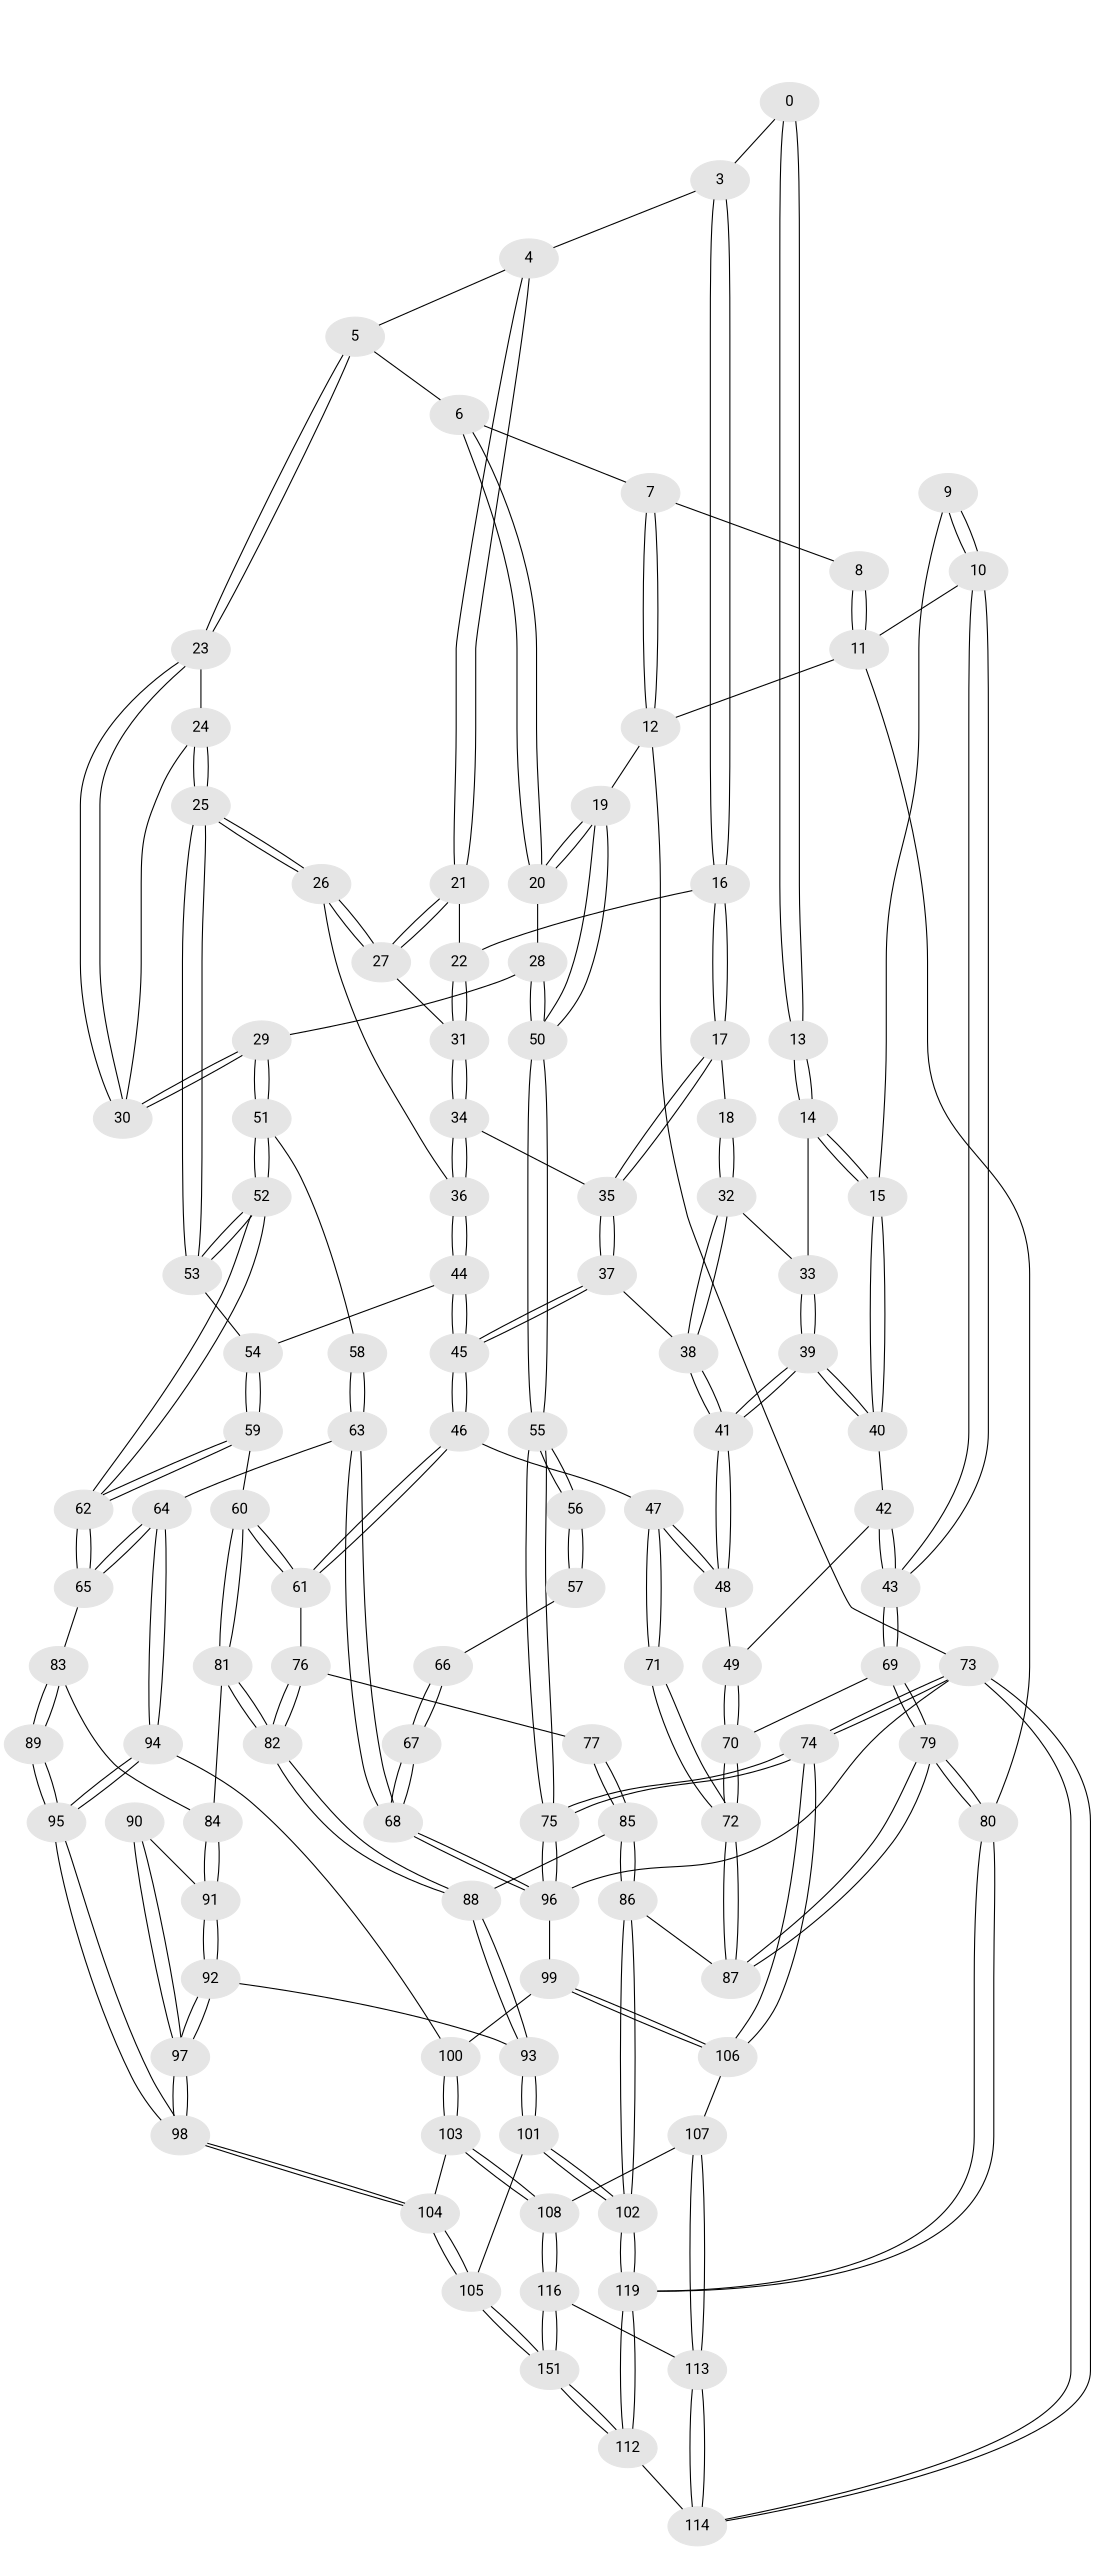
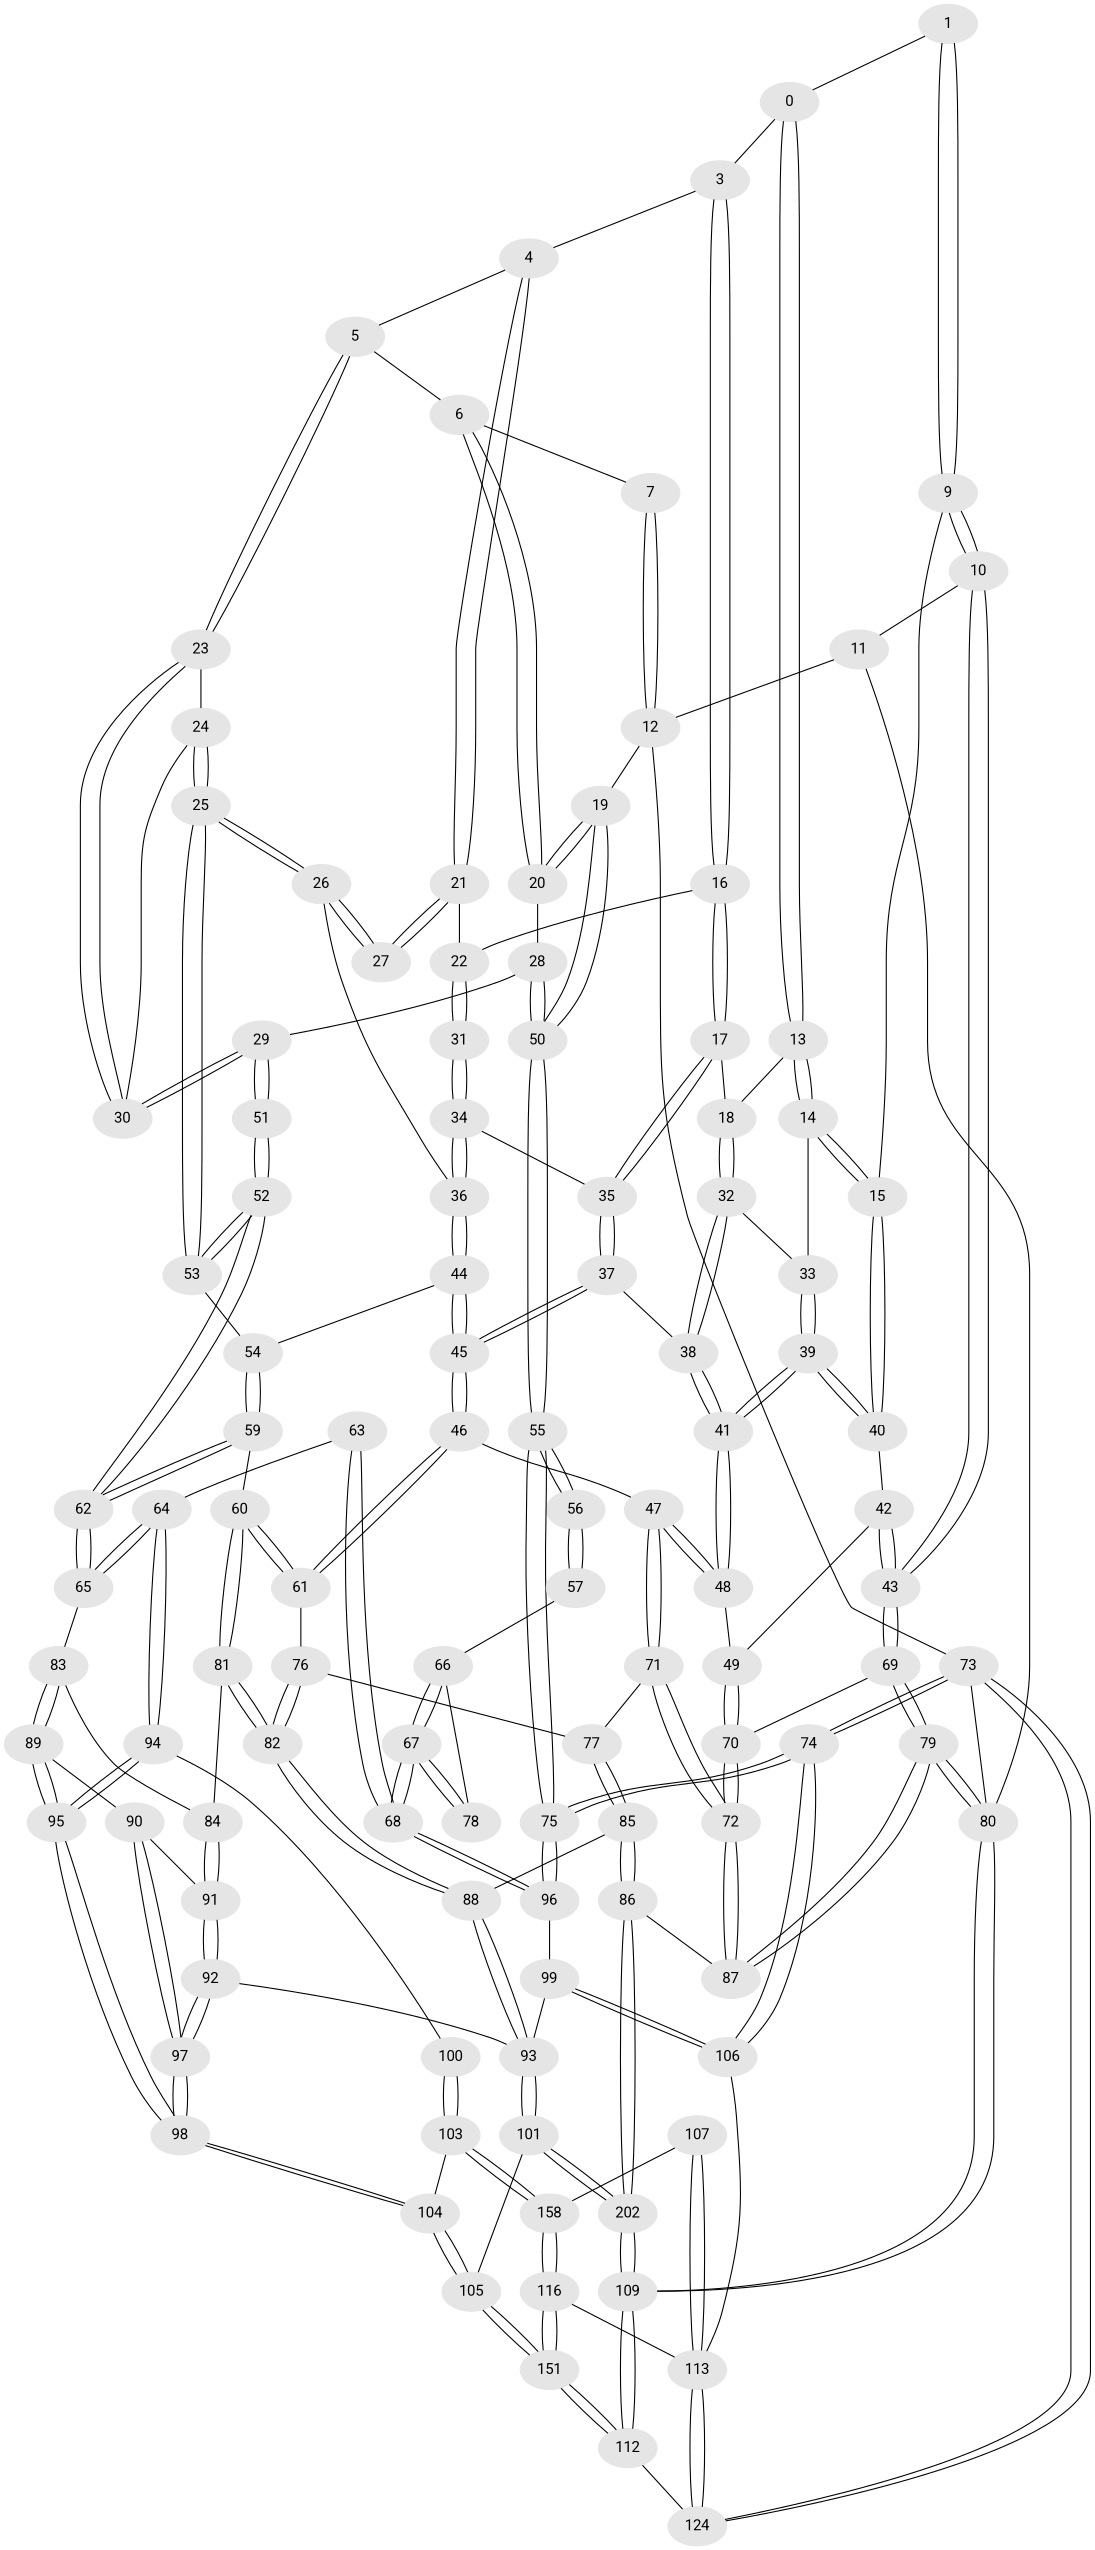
node "1": added
node "8": removed
edge "27" -- "31": removed
edge "13" -- "18": added
node "58": removed
edge "71" -- "77": added
edge "89" -- "90": added
node "78": added
edge "73" -- "96": now "73" -- "80"
edge "99" -- "100": now "99" -- "93"
edge "106" -- "107": now "106" -- "113"
node "108": label "108" -> "158"
node "102": label "102" -> "202"
node "119": label "119" -> "109"
node "114": label "114" -> "124"
